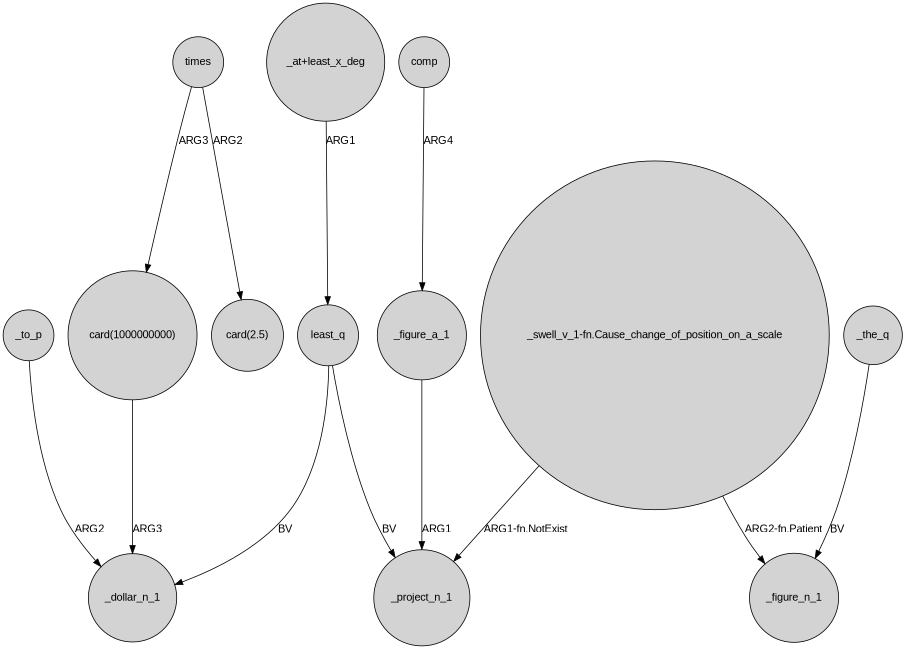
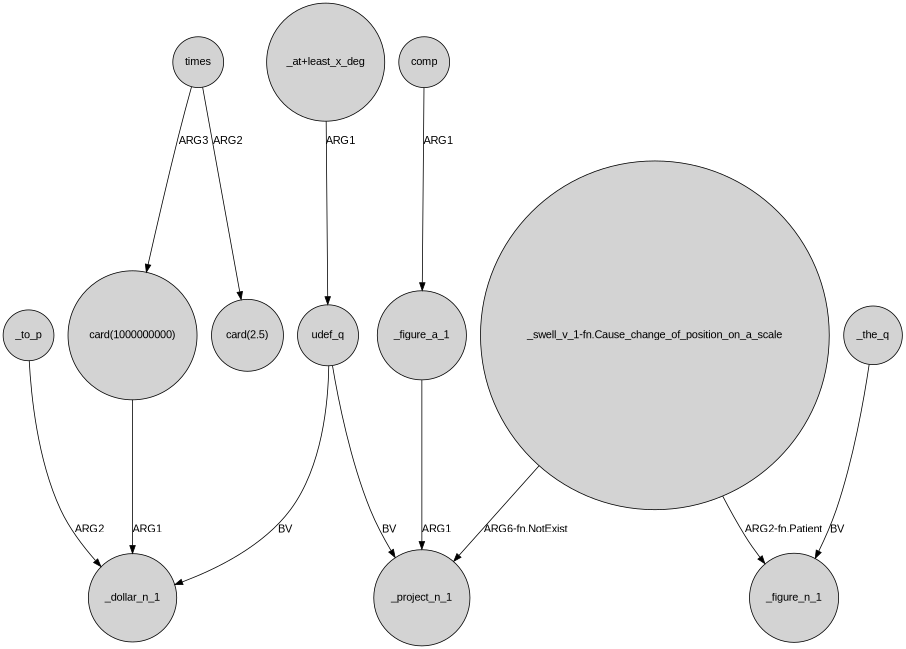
edge "comp" -> "_figure_a_1": label "ARG4" -> "ARG1"
node "least_q": label "least_q" -> "udef_q"
edge "card(1000000000)" -> "_dollar_n_1": label "ARG3" -> "ARG1"
edge "_swell_v_1-fn.Cause_change_of_position_on_a_scale" -> "_project_n_1": label "ARG1-fn.NotExist" -> "ARG6-fn.NotExist"
